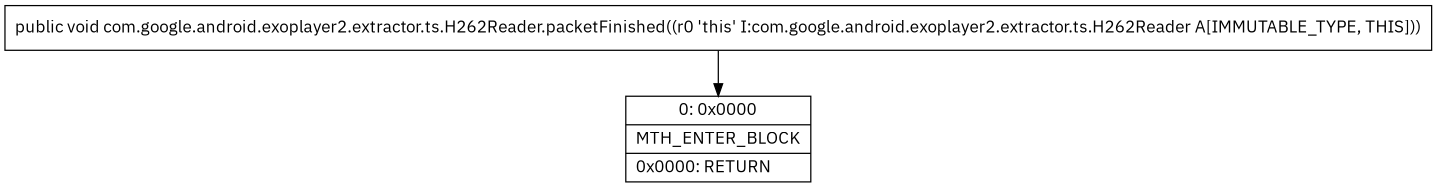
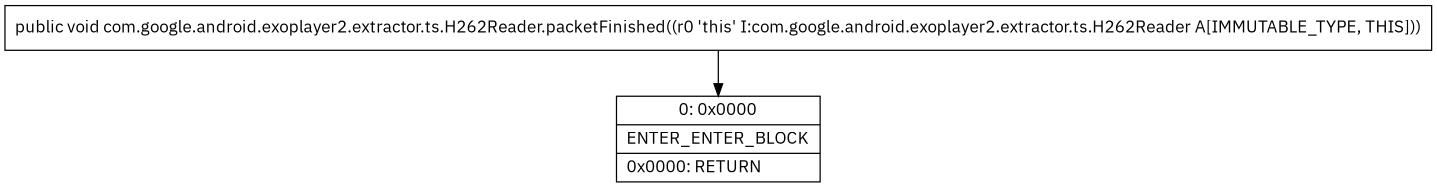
node "0: 0x0000": text "MTH_ENTER_BLOCK" -> "ENTER_ENTER_BLOCK"
